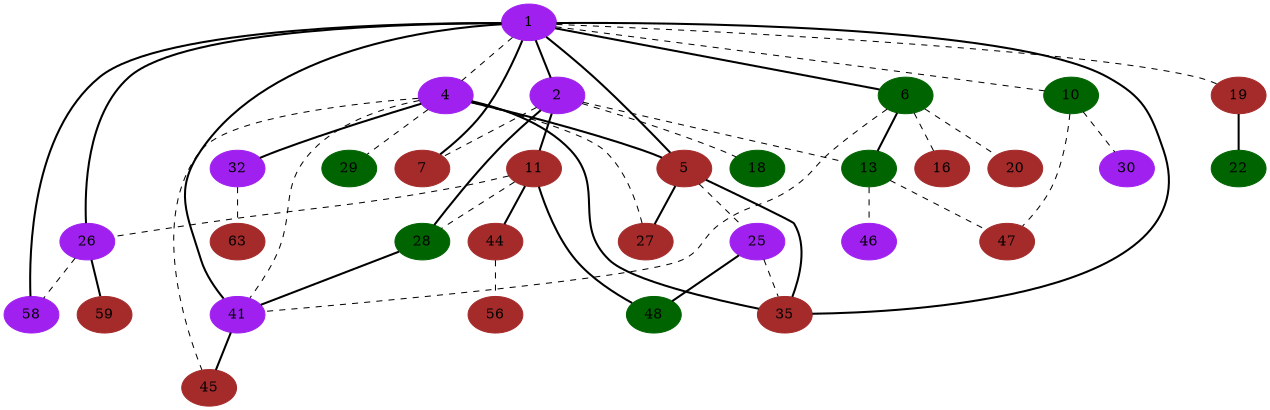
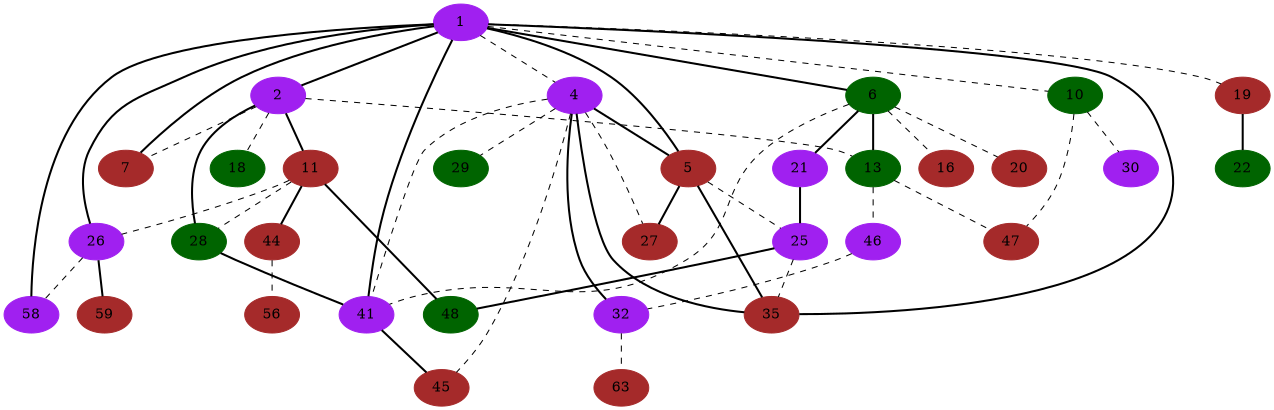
node "21": added
edge "46" -- "32": added
